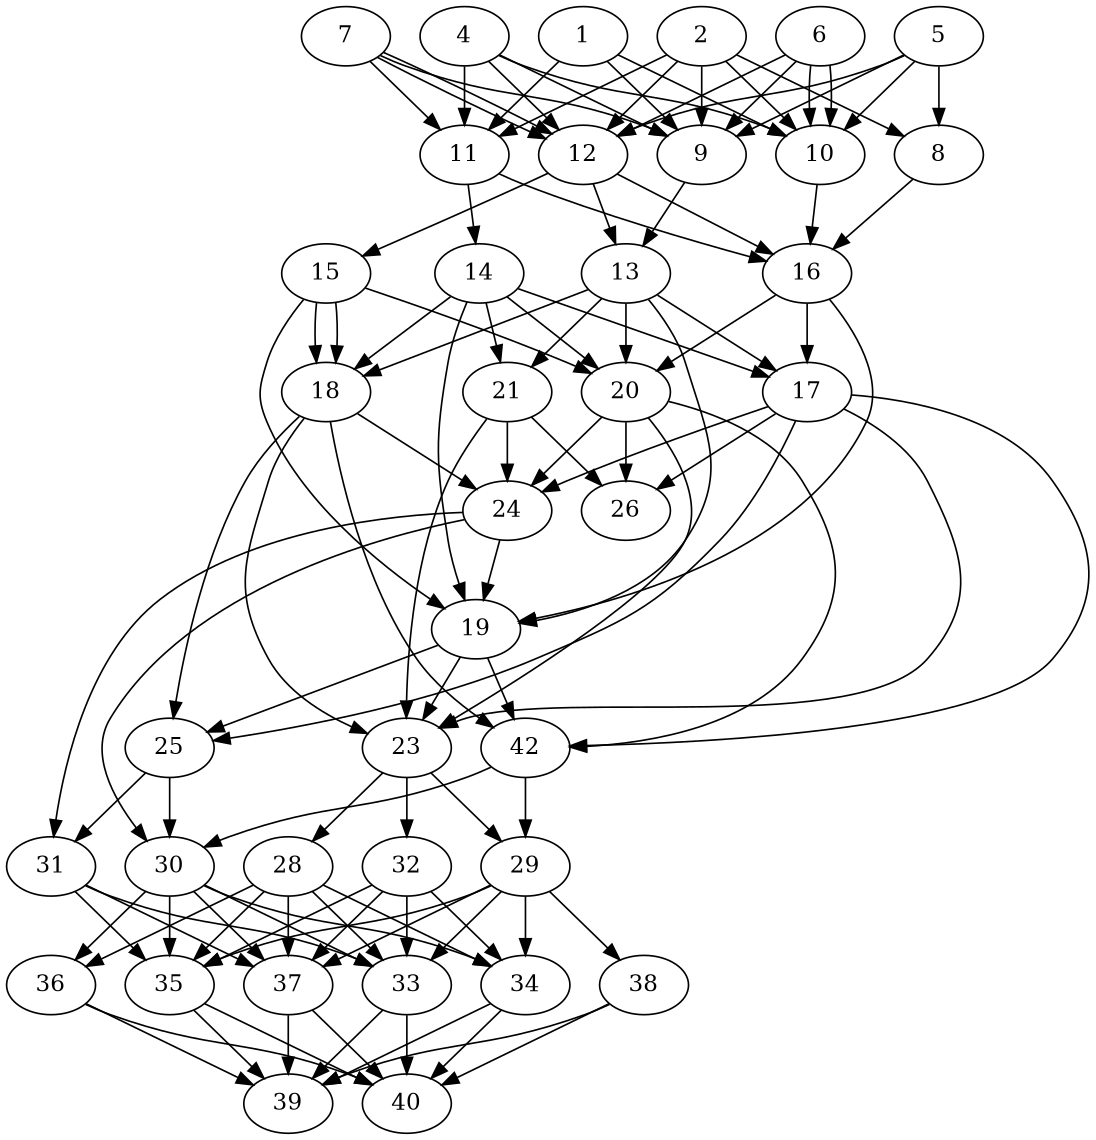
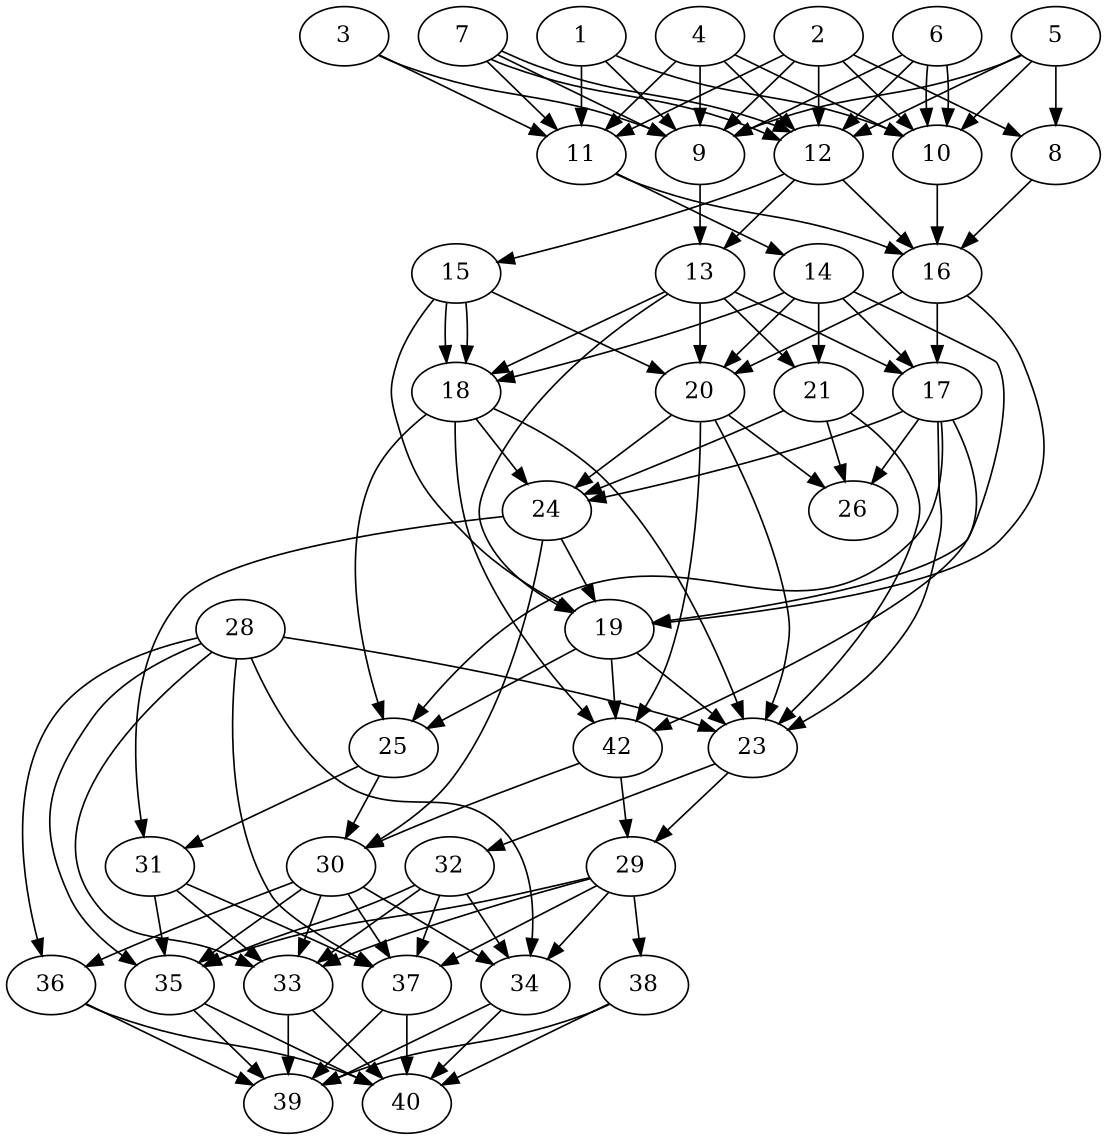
node "3": added
edge "23" -> "28": reversed
